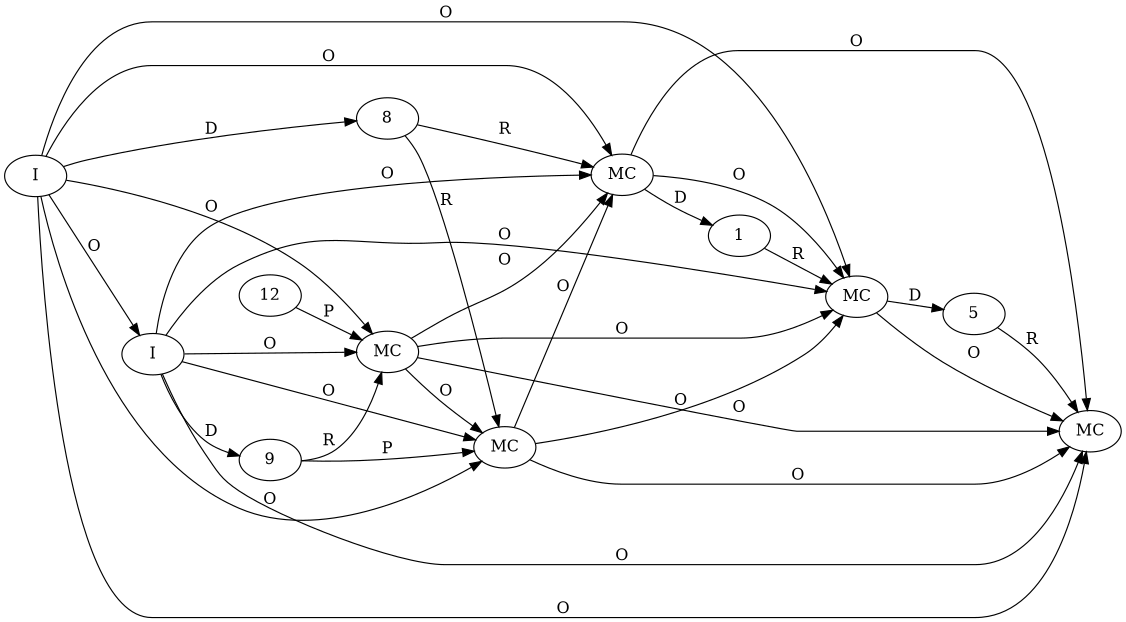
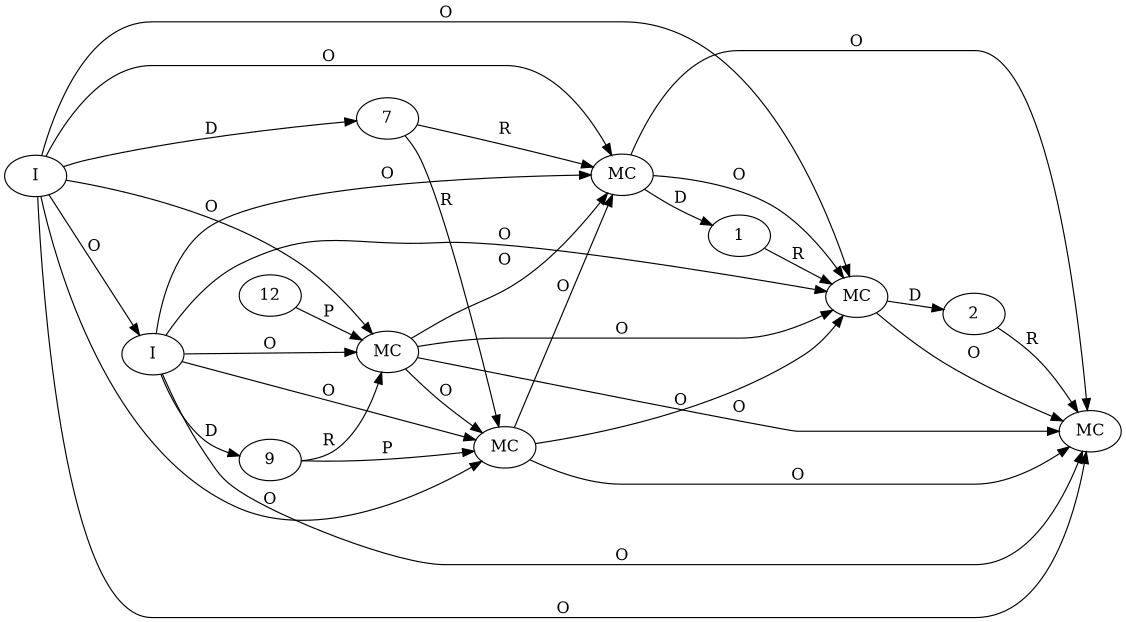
node "8": label "8" -> "7"
node "5": label "5" -> "2"
